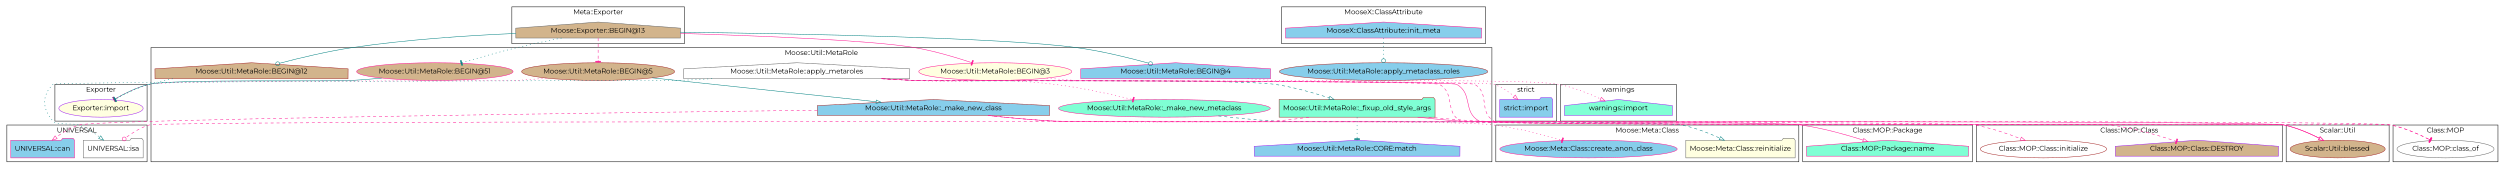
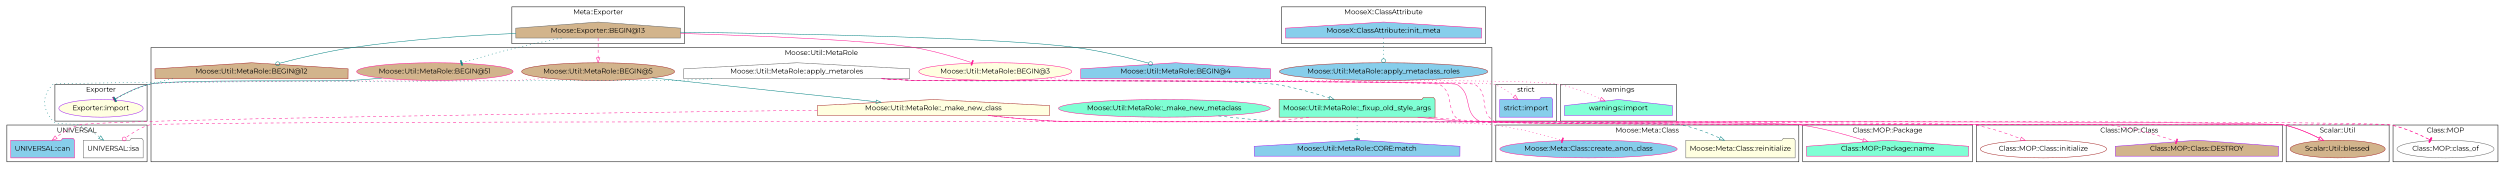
edge "Moose::Exporter::BEGIN@13" -> "Moose::Util::MetaRole::BEGIN@5": arrowhead tee -> onormal
edge "Moose::Util::MetaRole::apply_metaroles" -> "Moose::Util::MetaRole::_make_new_metaclass": removed
node "Moose::Util::MetaRole::_make_new_class": fillcolor skyblue -> lightyellow
